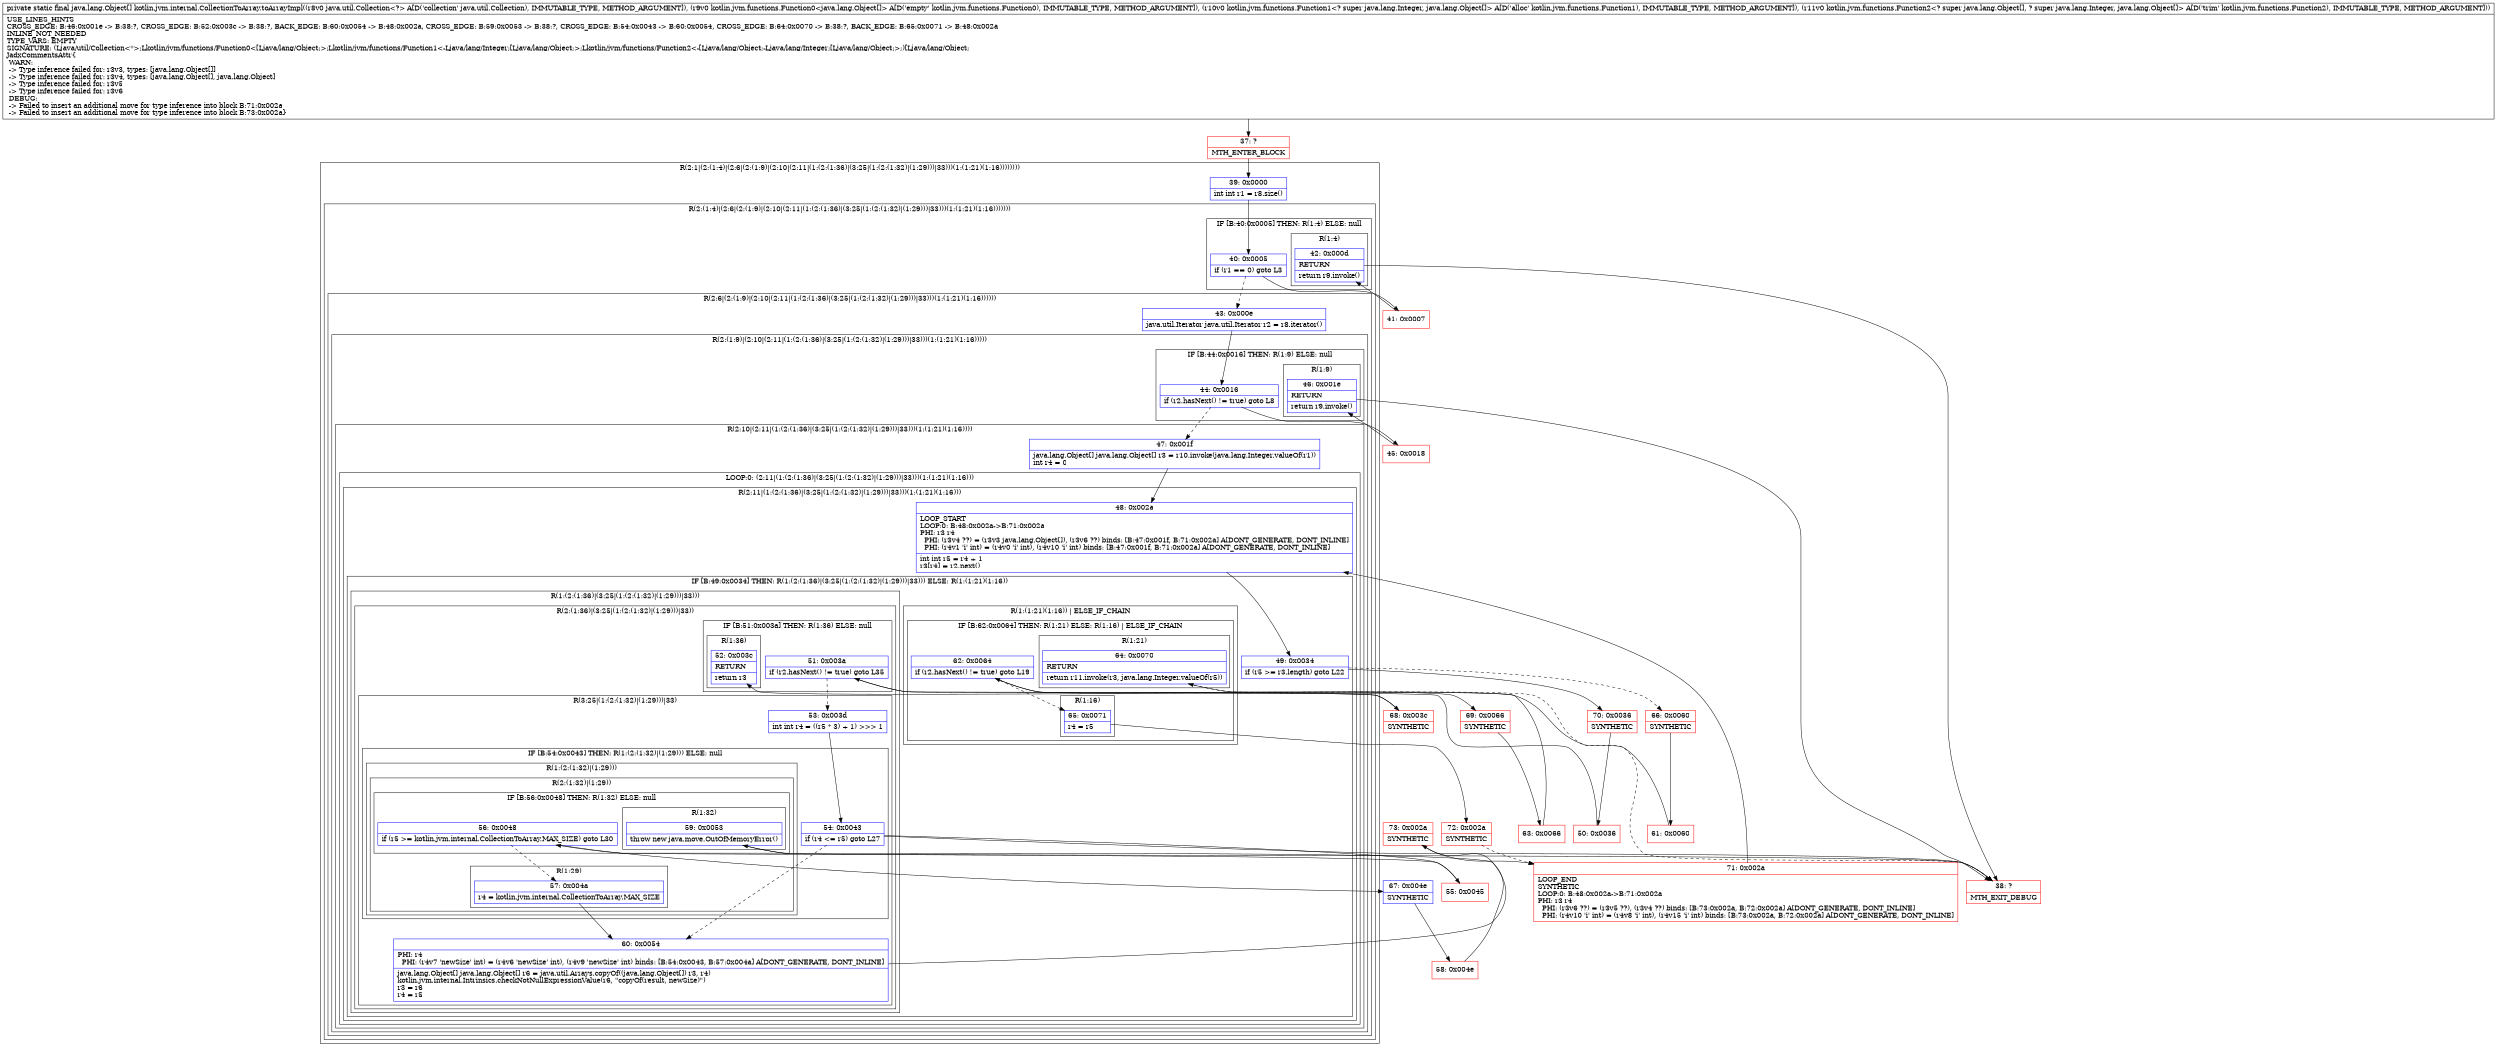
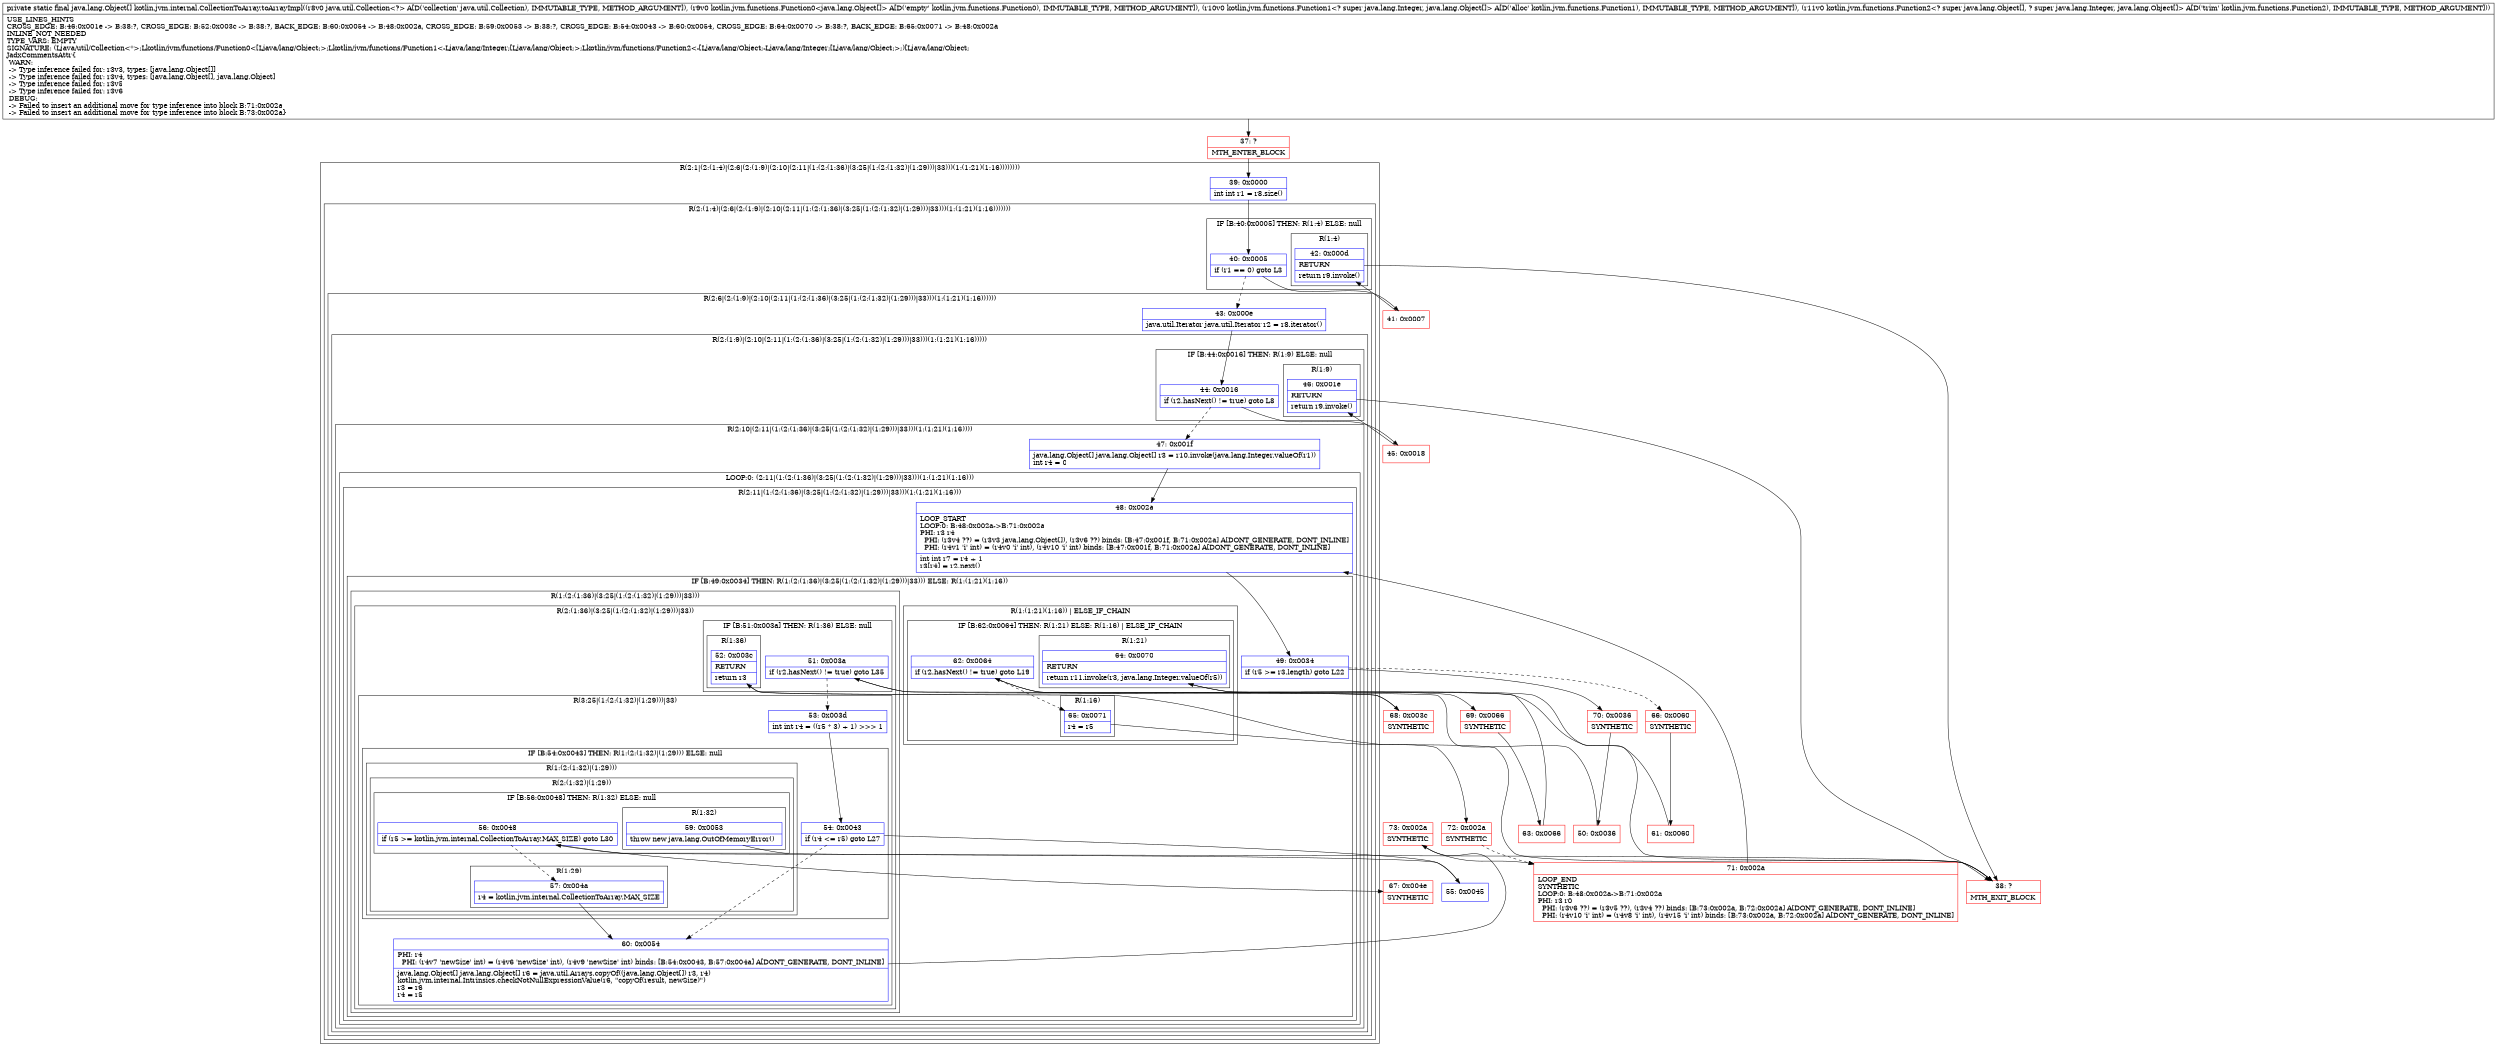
node "48: 0x002a": text "int int r5 = r4 + 1" -> "int int r7 = r4 + 1"
edge "64: 0x0070" -> "38: ?": style dashed -> solid
node "59: 0x0053": text "throw new java.move.OutOfMemoryError()" -> "throw new java.lang.OutOfMemoryError()"
edge "54: 0x0043" -> "38: ?": now "52: 0x003c" -> "38: ?"
node "67: 0x004e": color blue -> red
node "55: 0x0045": color red -> blue
node "38: ?": text "MTH_EXIT_DEBUG" -> "MTH_EXIT_BLOCK"
node "71: 0x002a": text "PHI: r3 r4" -> "PHI: r3 r0"
node "58: 0x004e": removed
